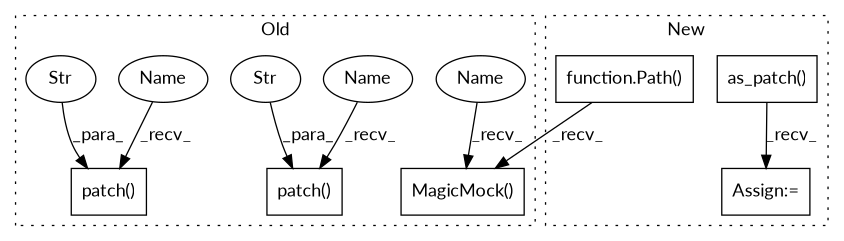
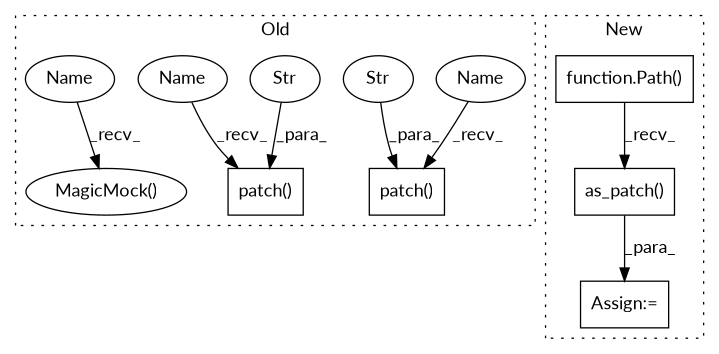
edge "function.Path()" -> "MagicMock()": now "function.Path()" -> "as_patch()"
edge "as_patch()" -> "Assign:=": label "_recv_" -> "_para_"
node "MagicMock()": shape box -> ellipse
